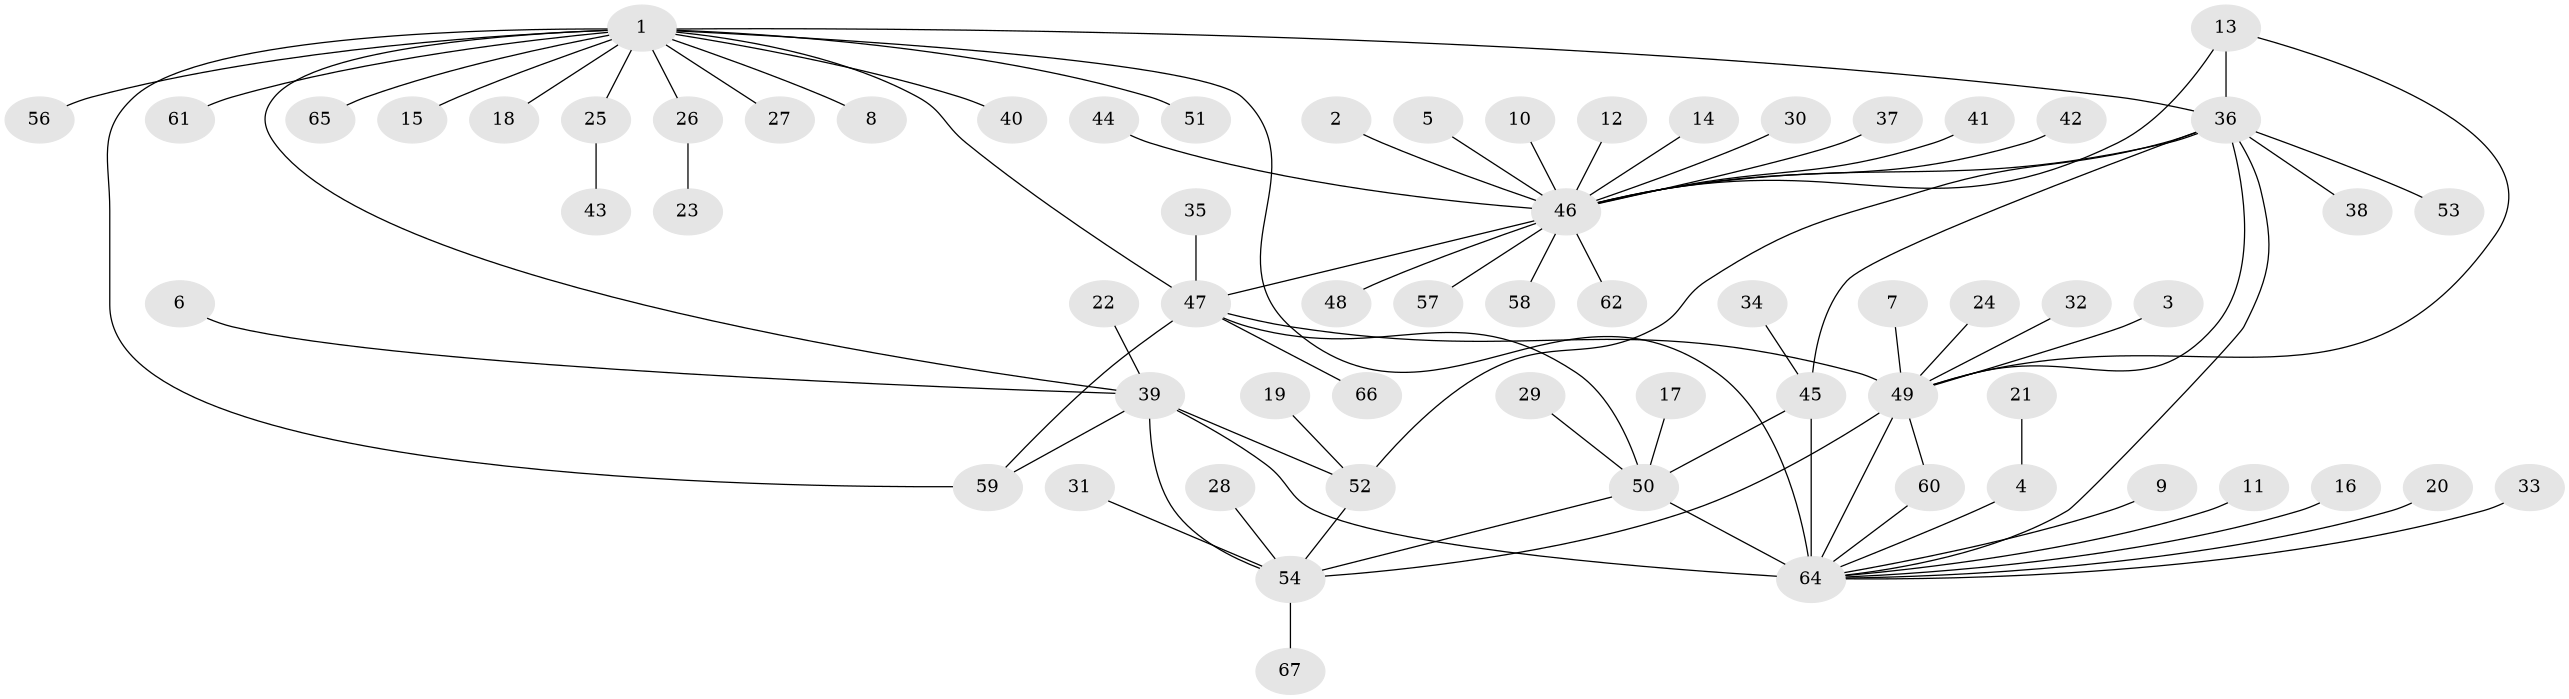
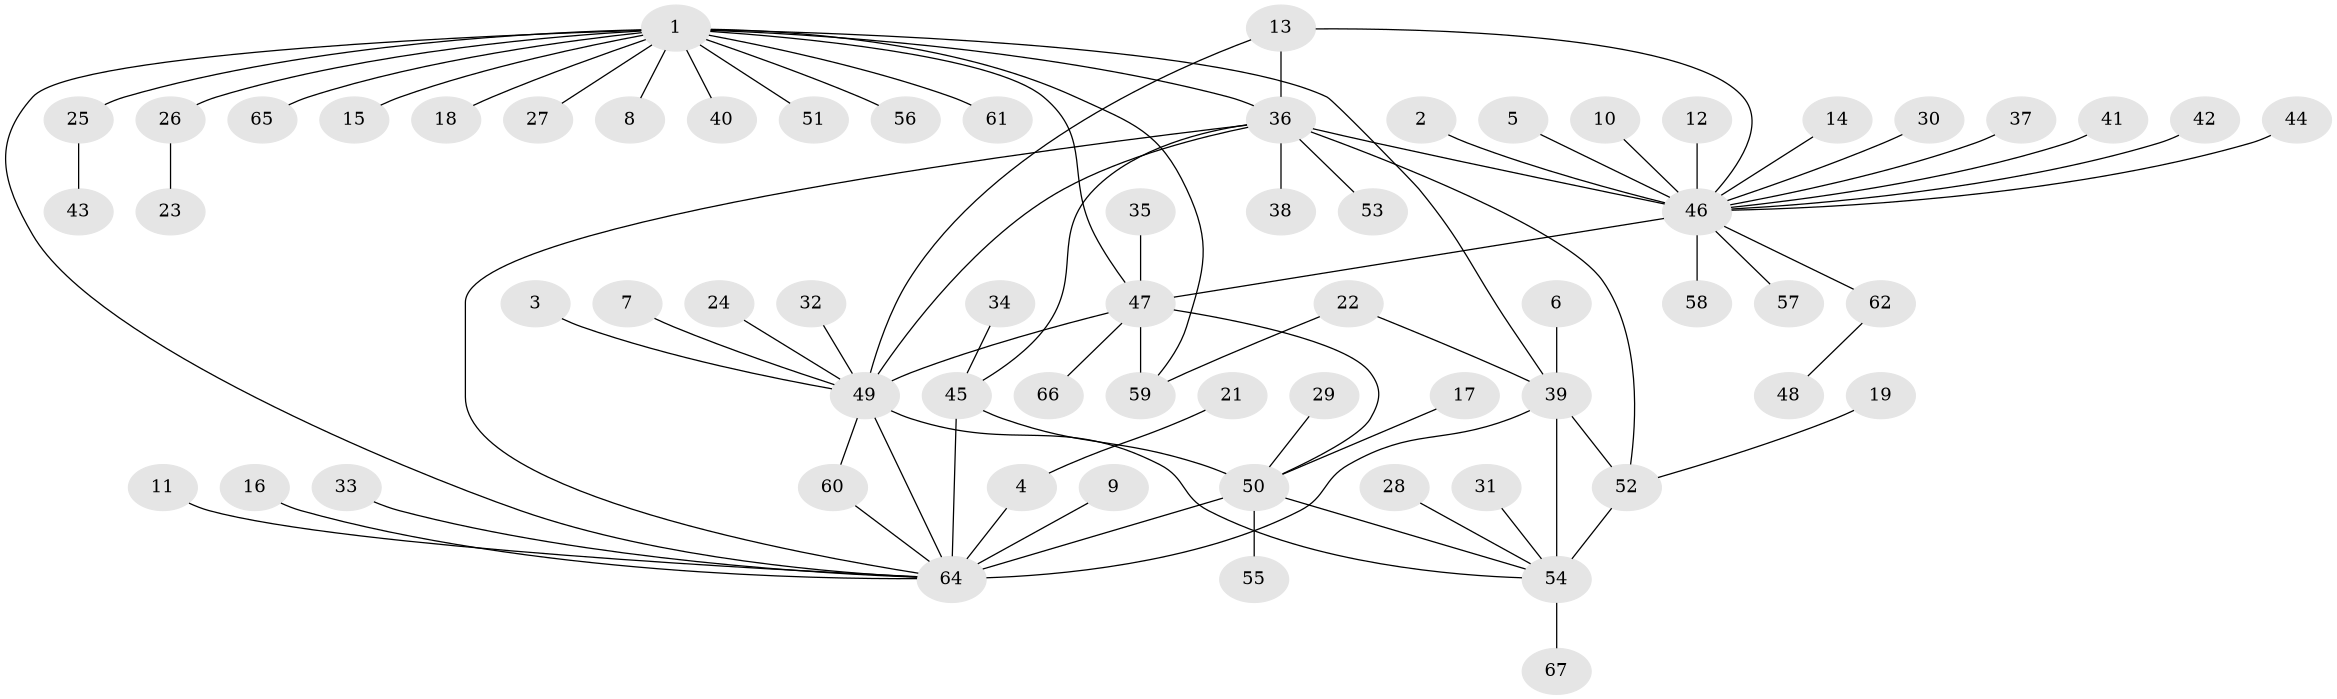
edge "46" -- "48": now "62" -- "48"
edge "39" -- "59": now "22" -- "59"
node "20": removed
node "55": added
